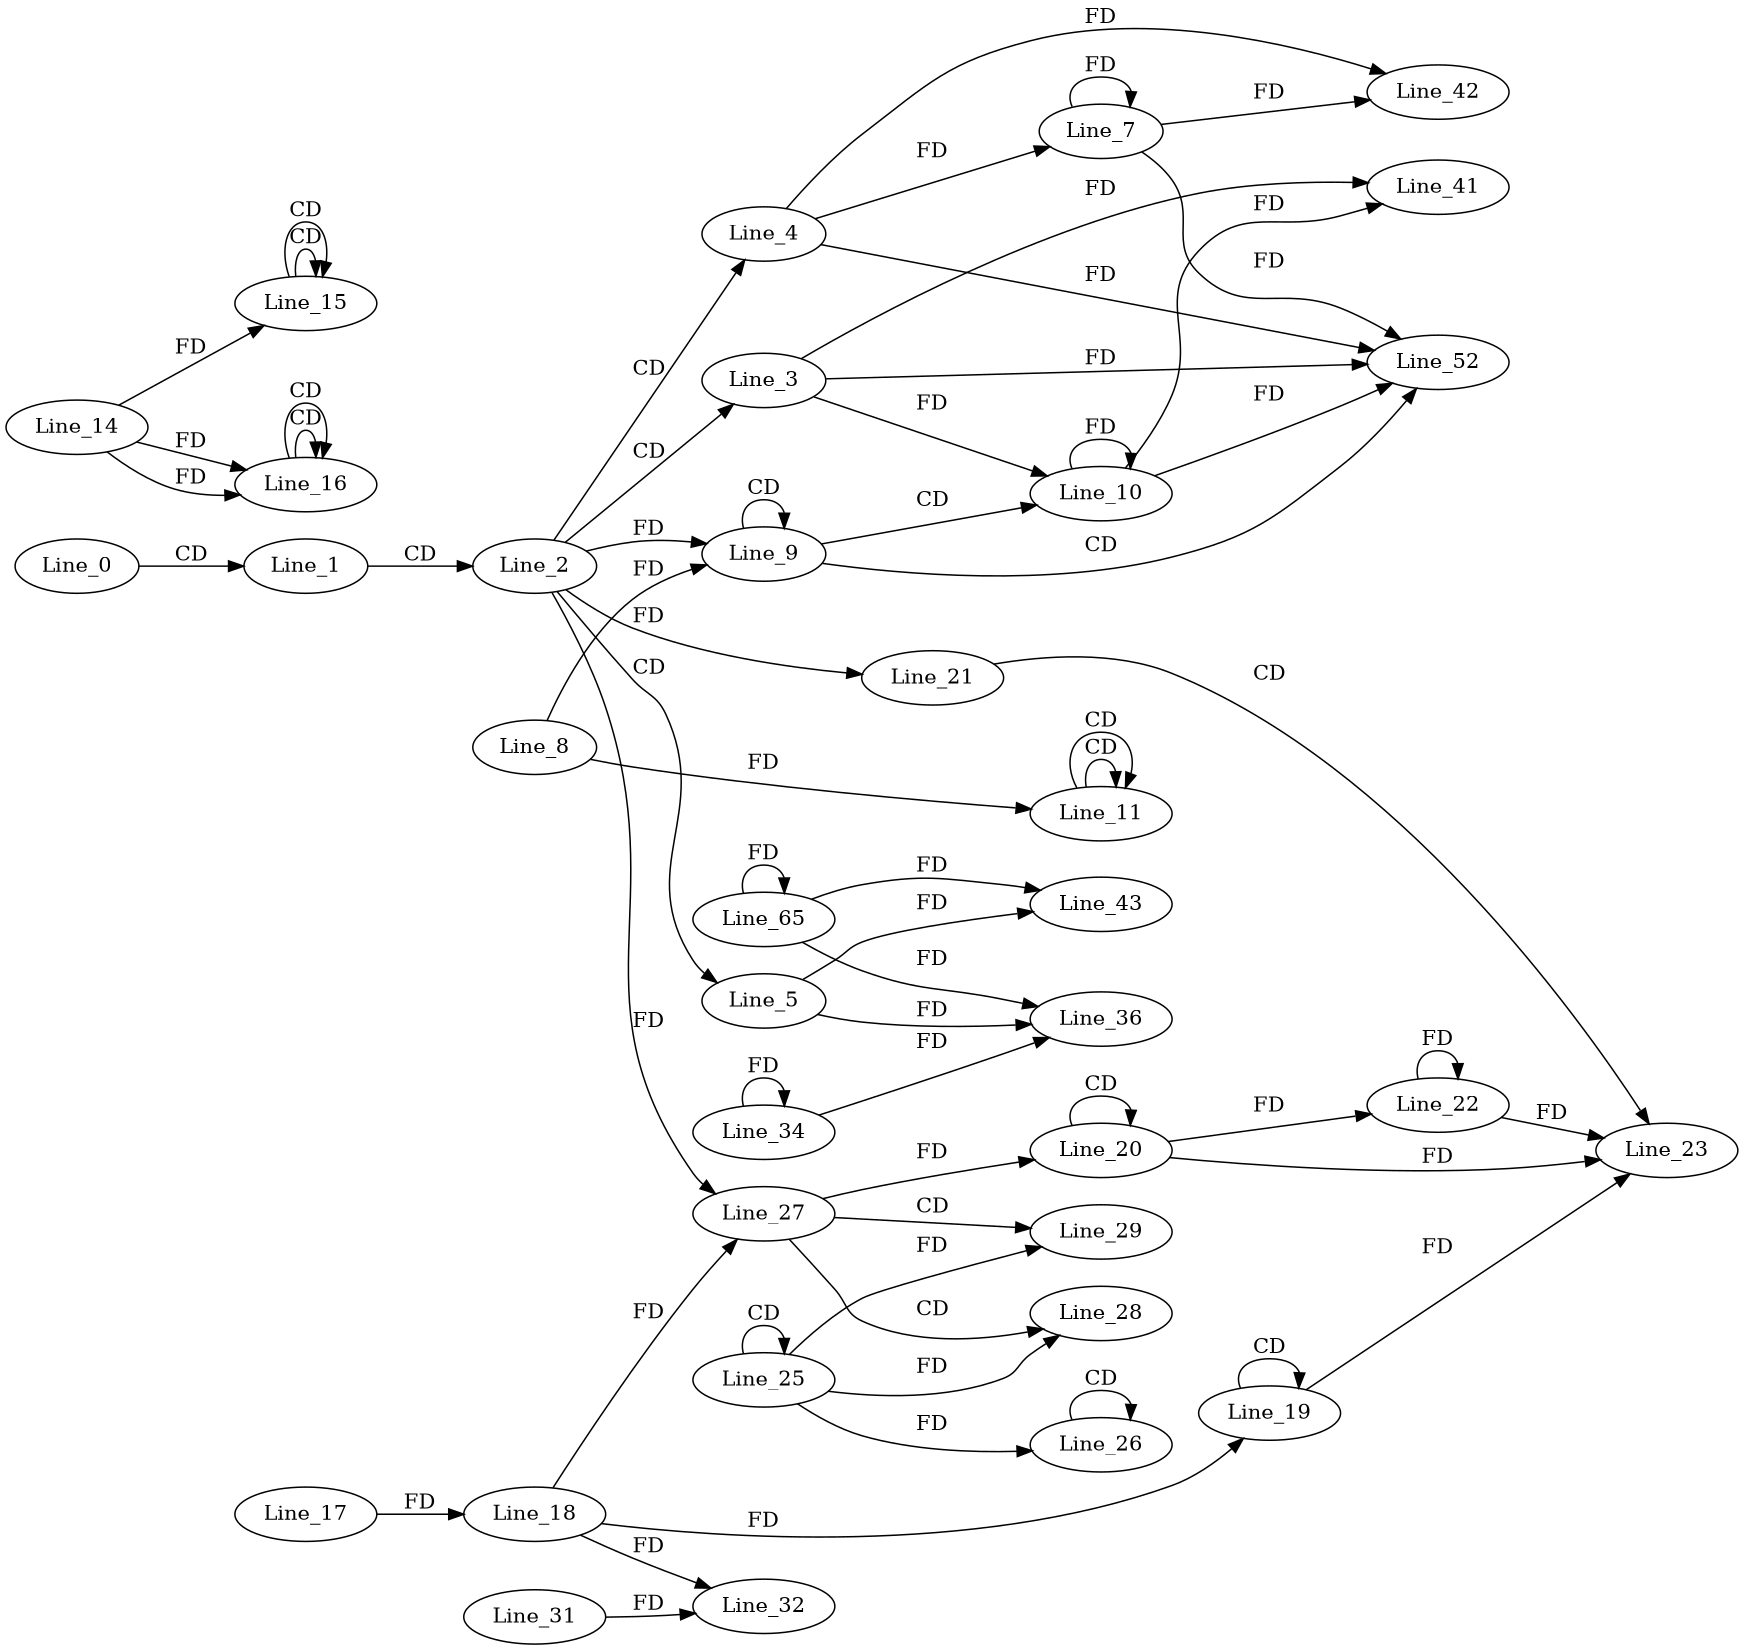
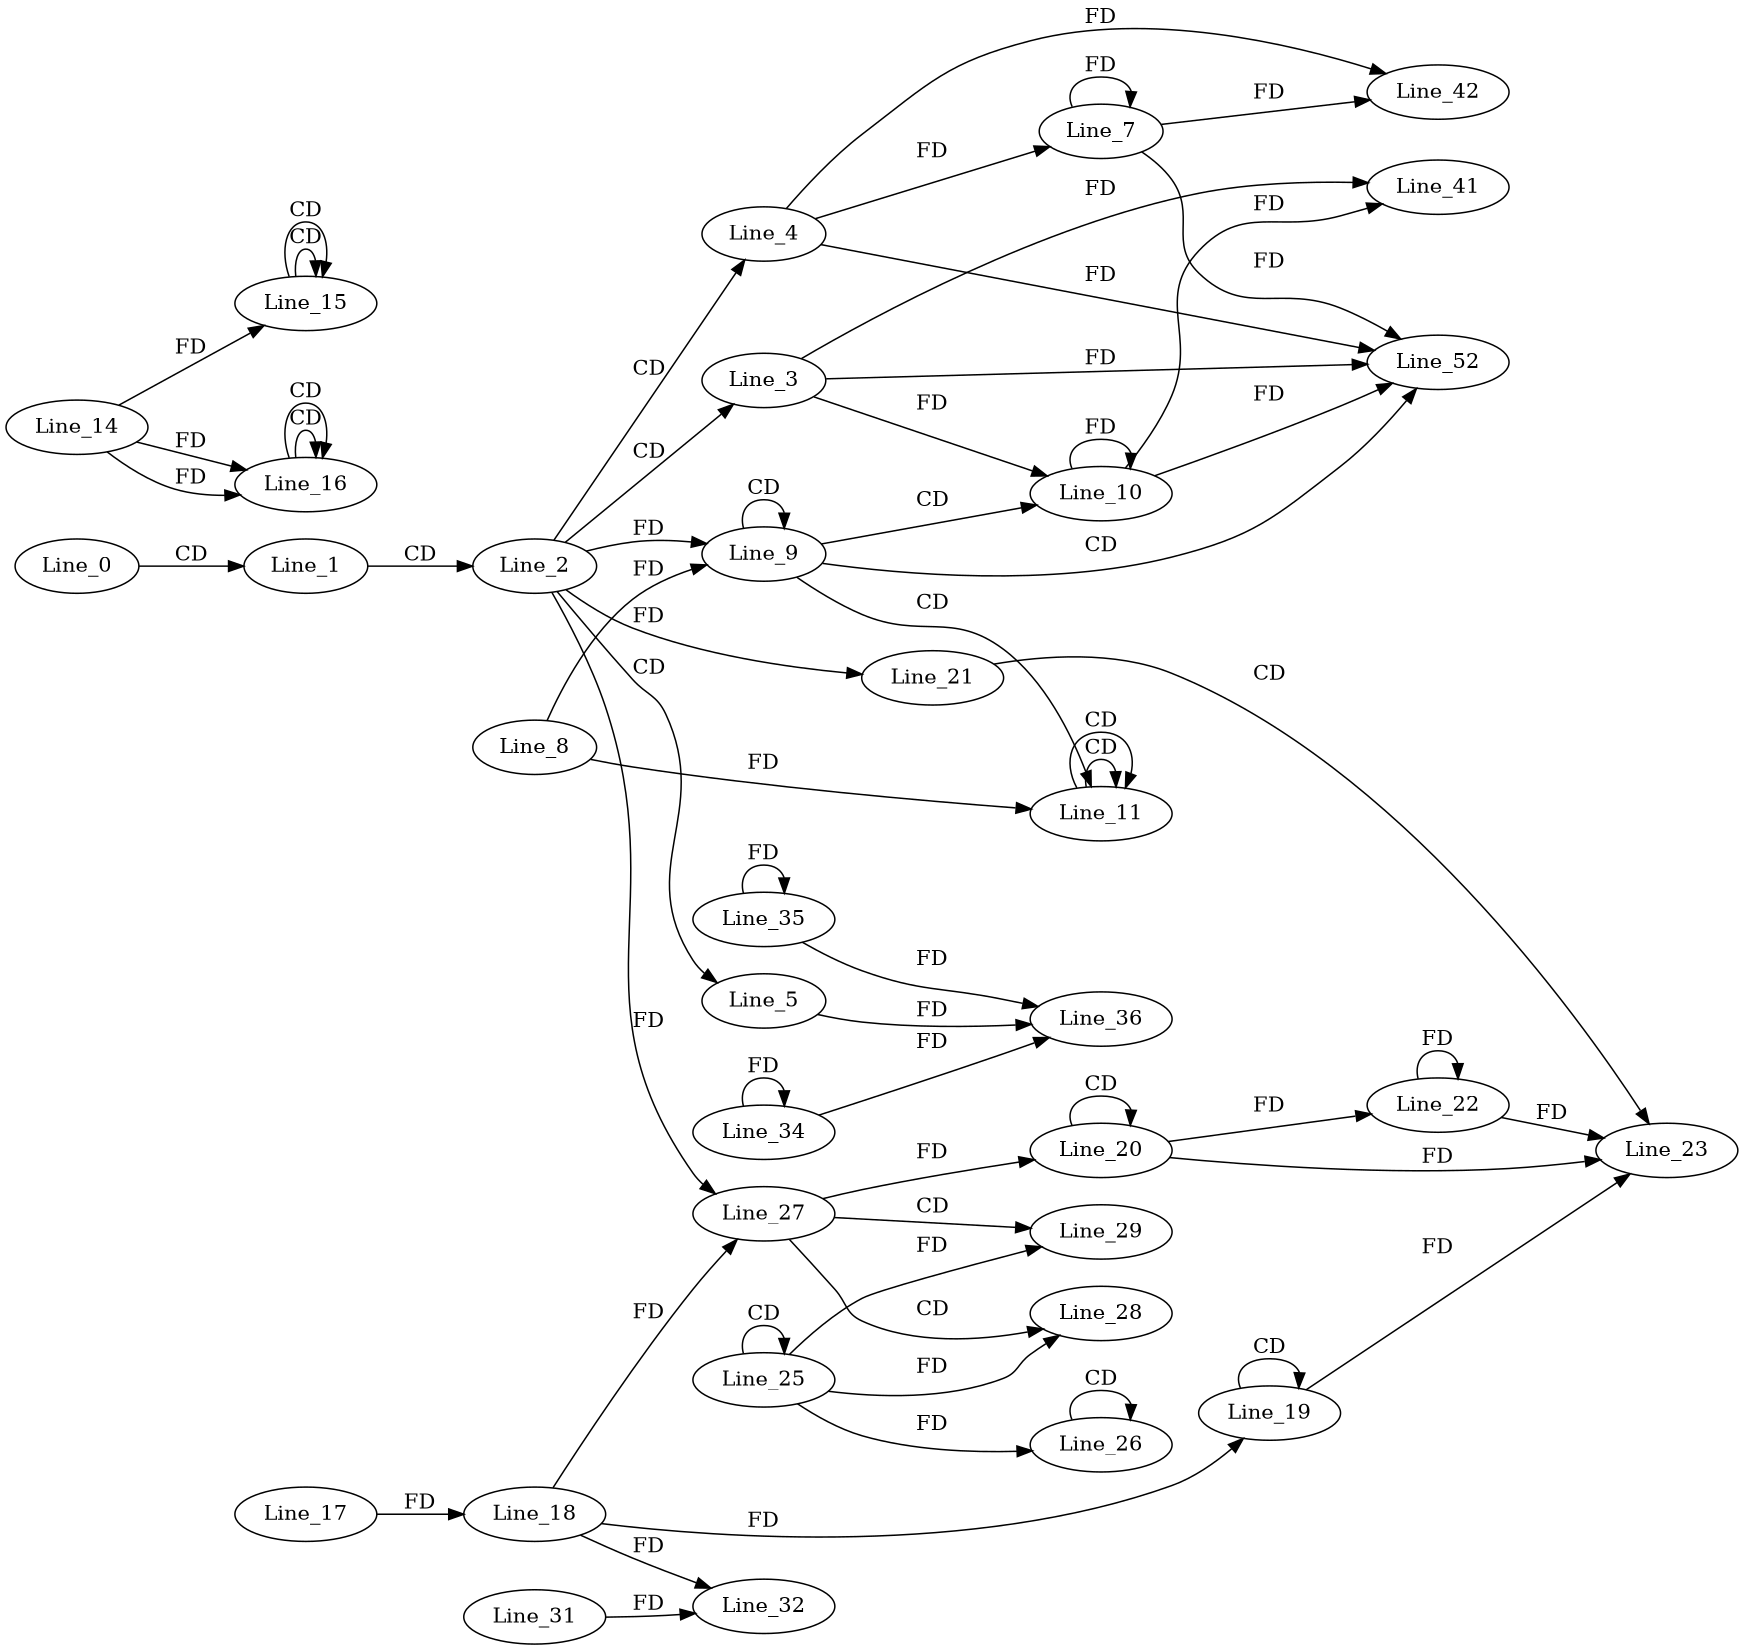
edge "Line_9" -> "Line_11": added, label "CD"
node "Line_43": removed
node "Line_65": label "Line_65" -> "Line_35"
